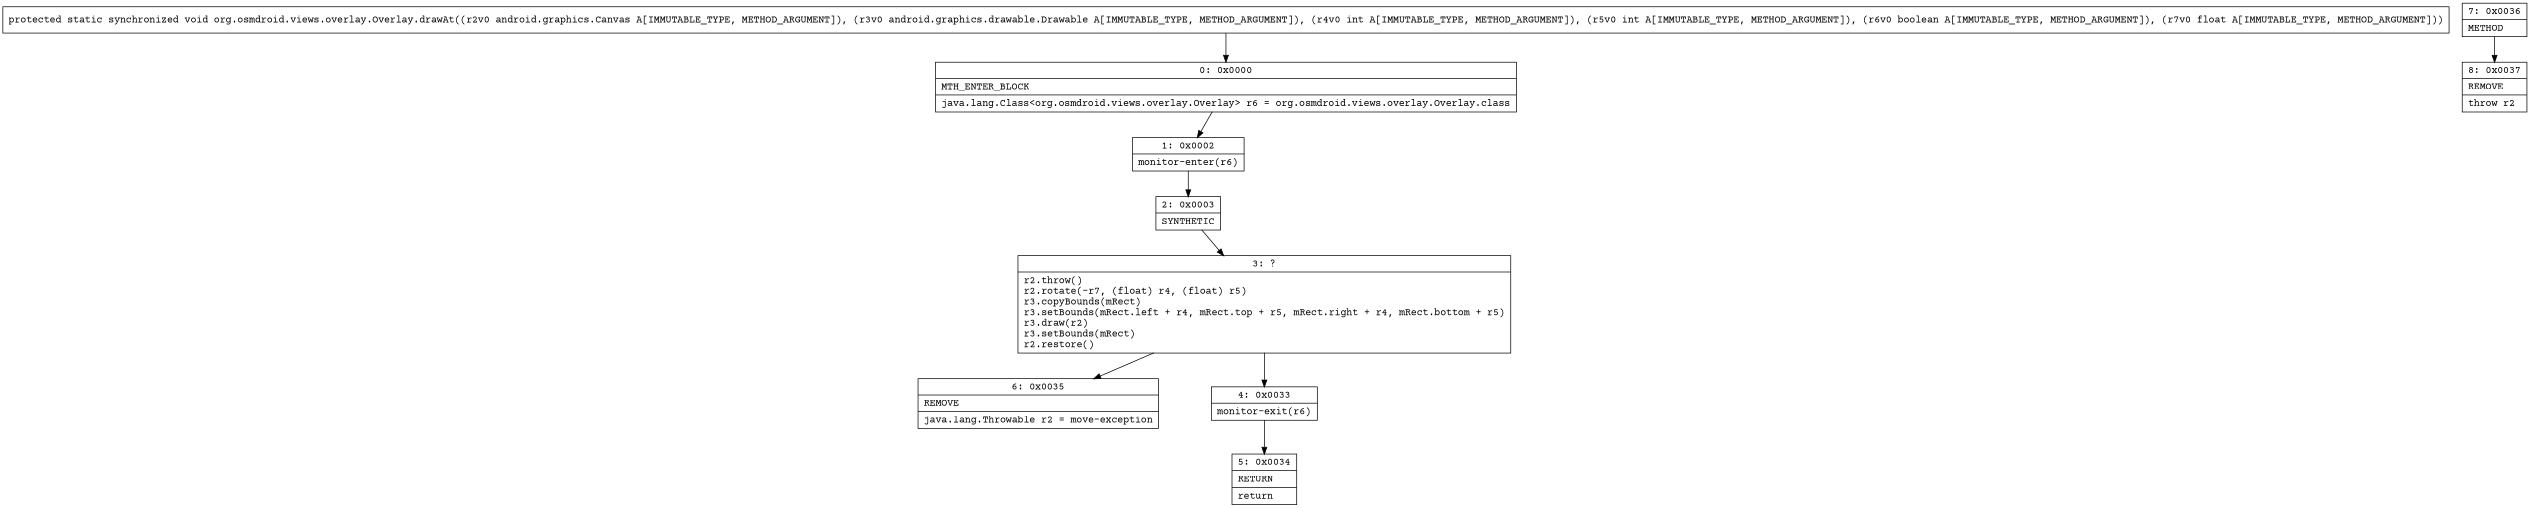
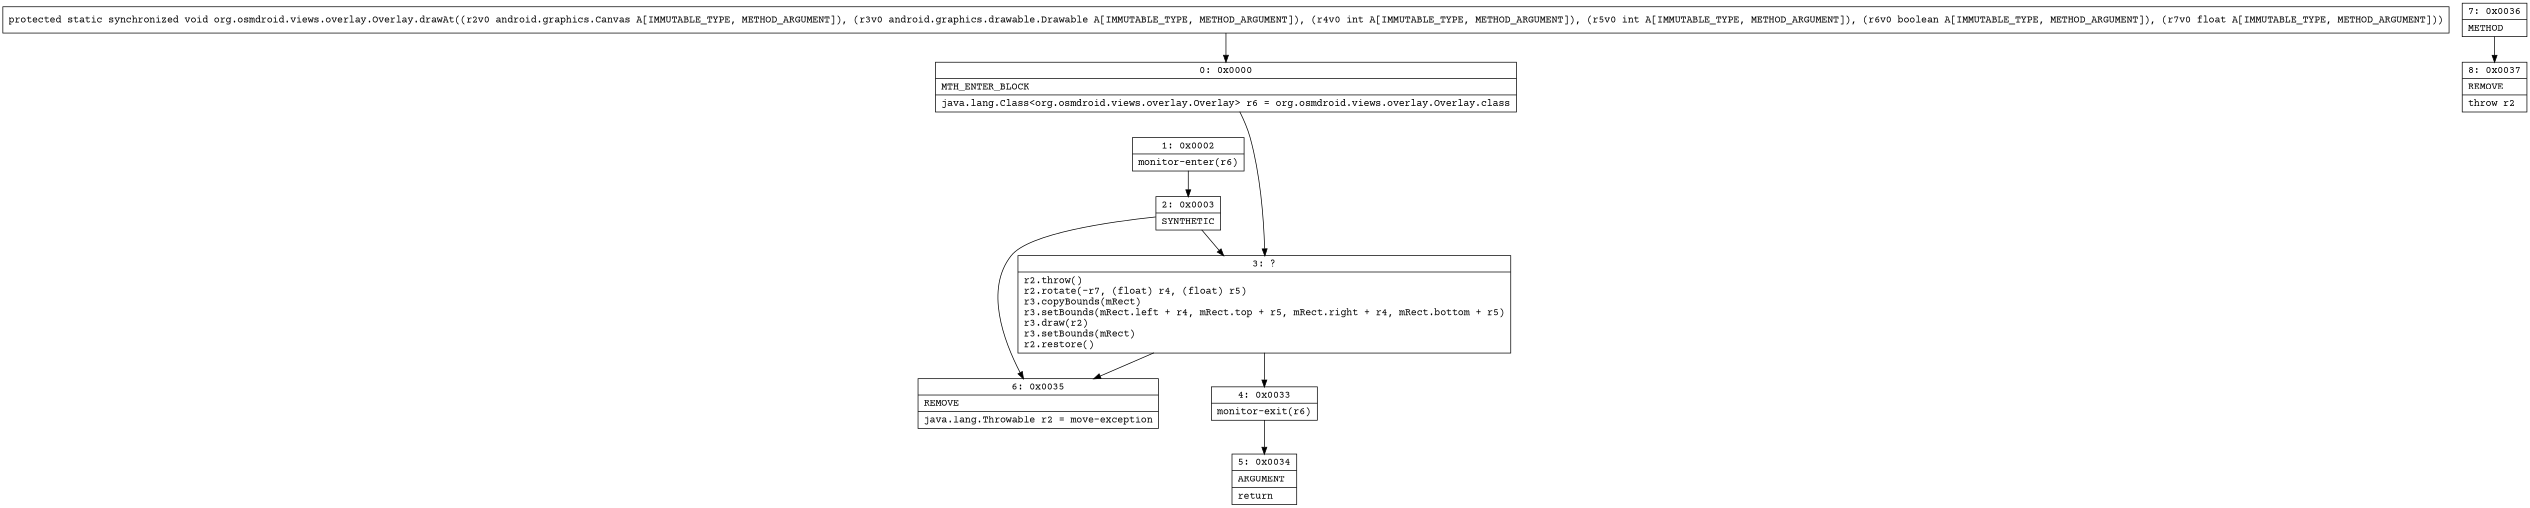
edge "0: 0x0000" -> "1: 0x0002": now "0: 0x0000" -> "3: ?"
edge "2: 0x0003" -> "6: 0x0035": added
node "5: 0x0034": text "RETURN" -> "ARGUMENT"
